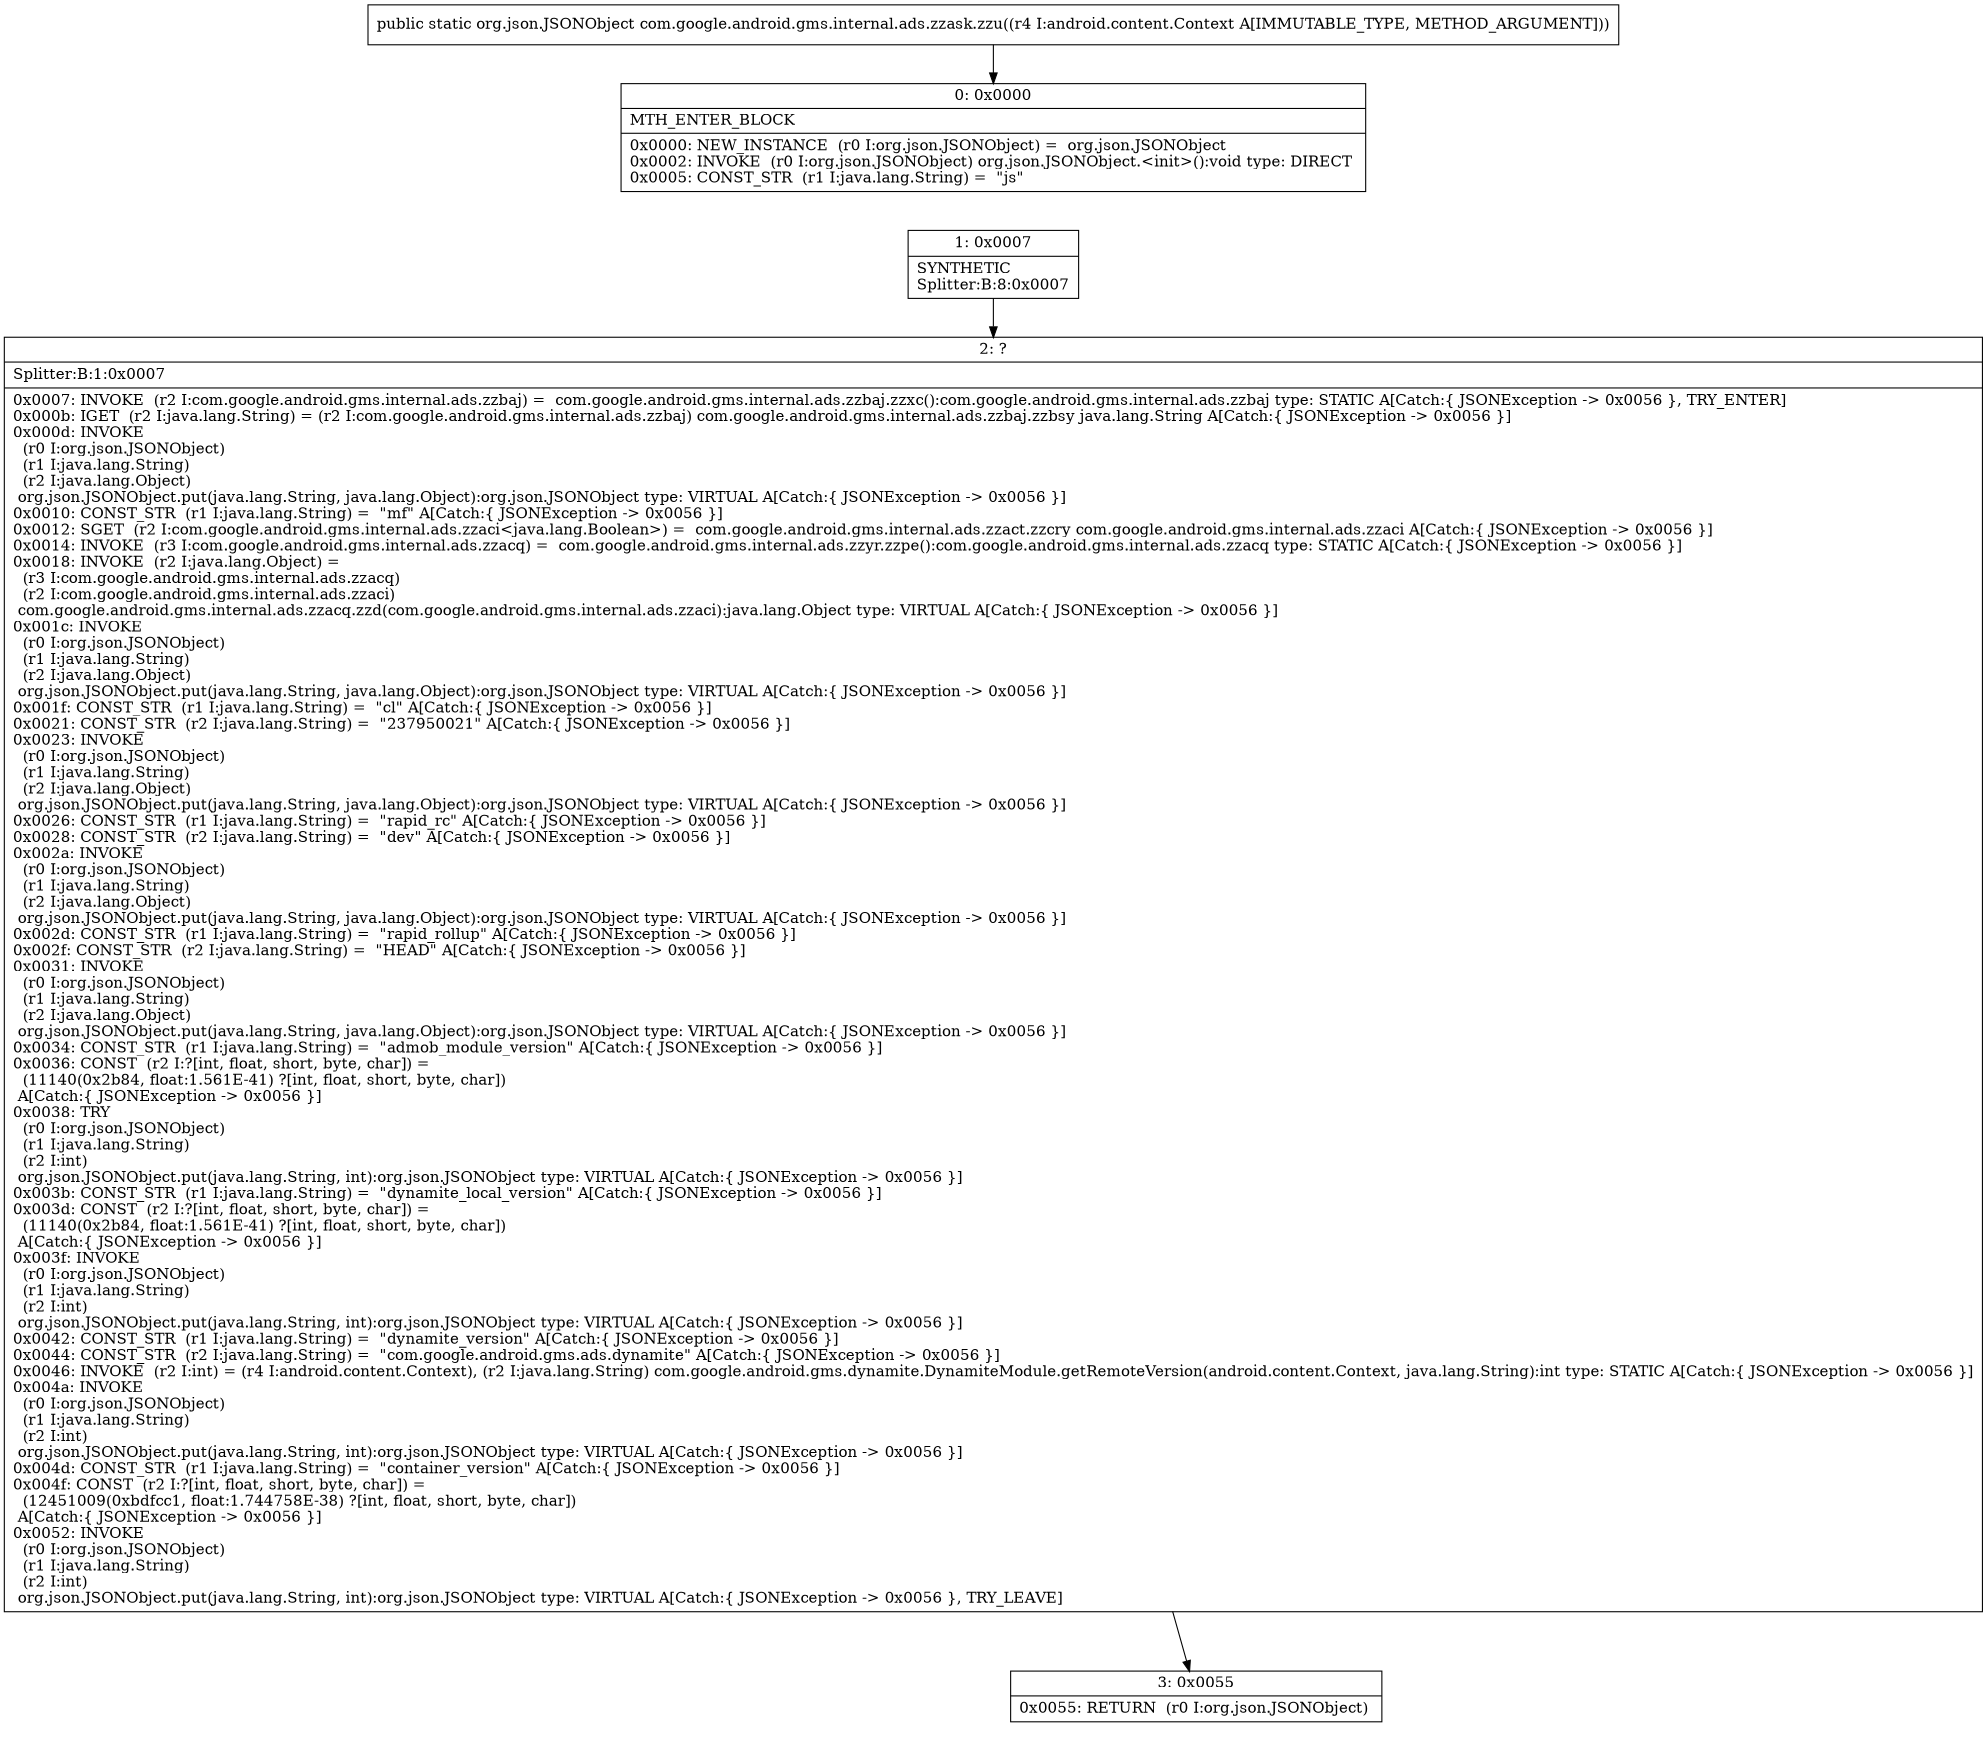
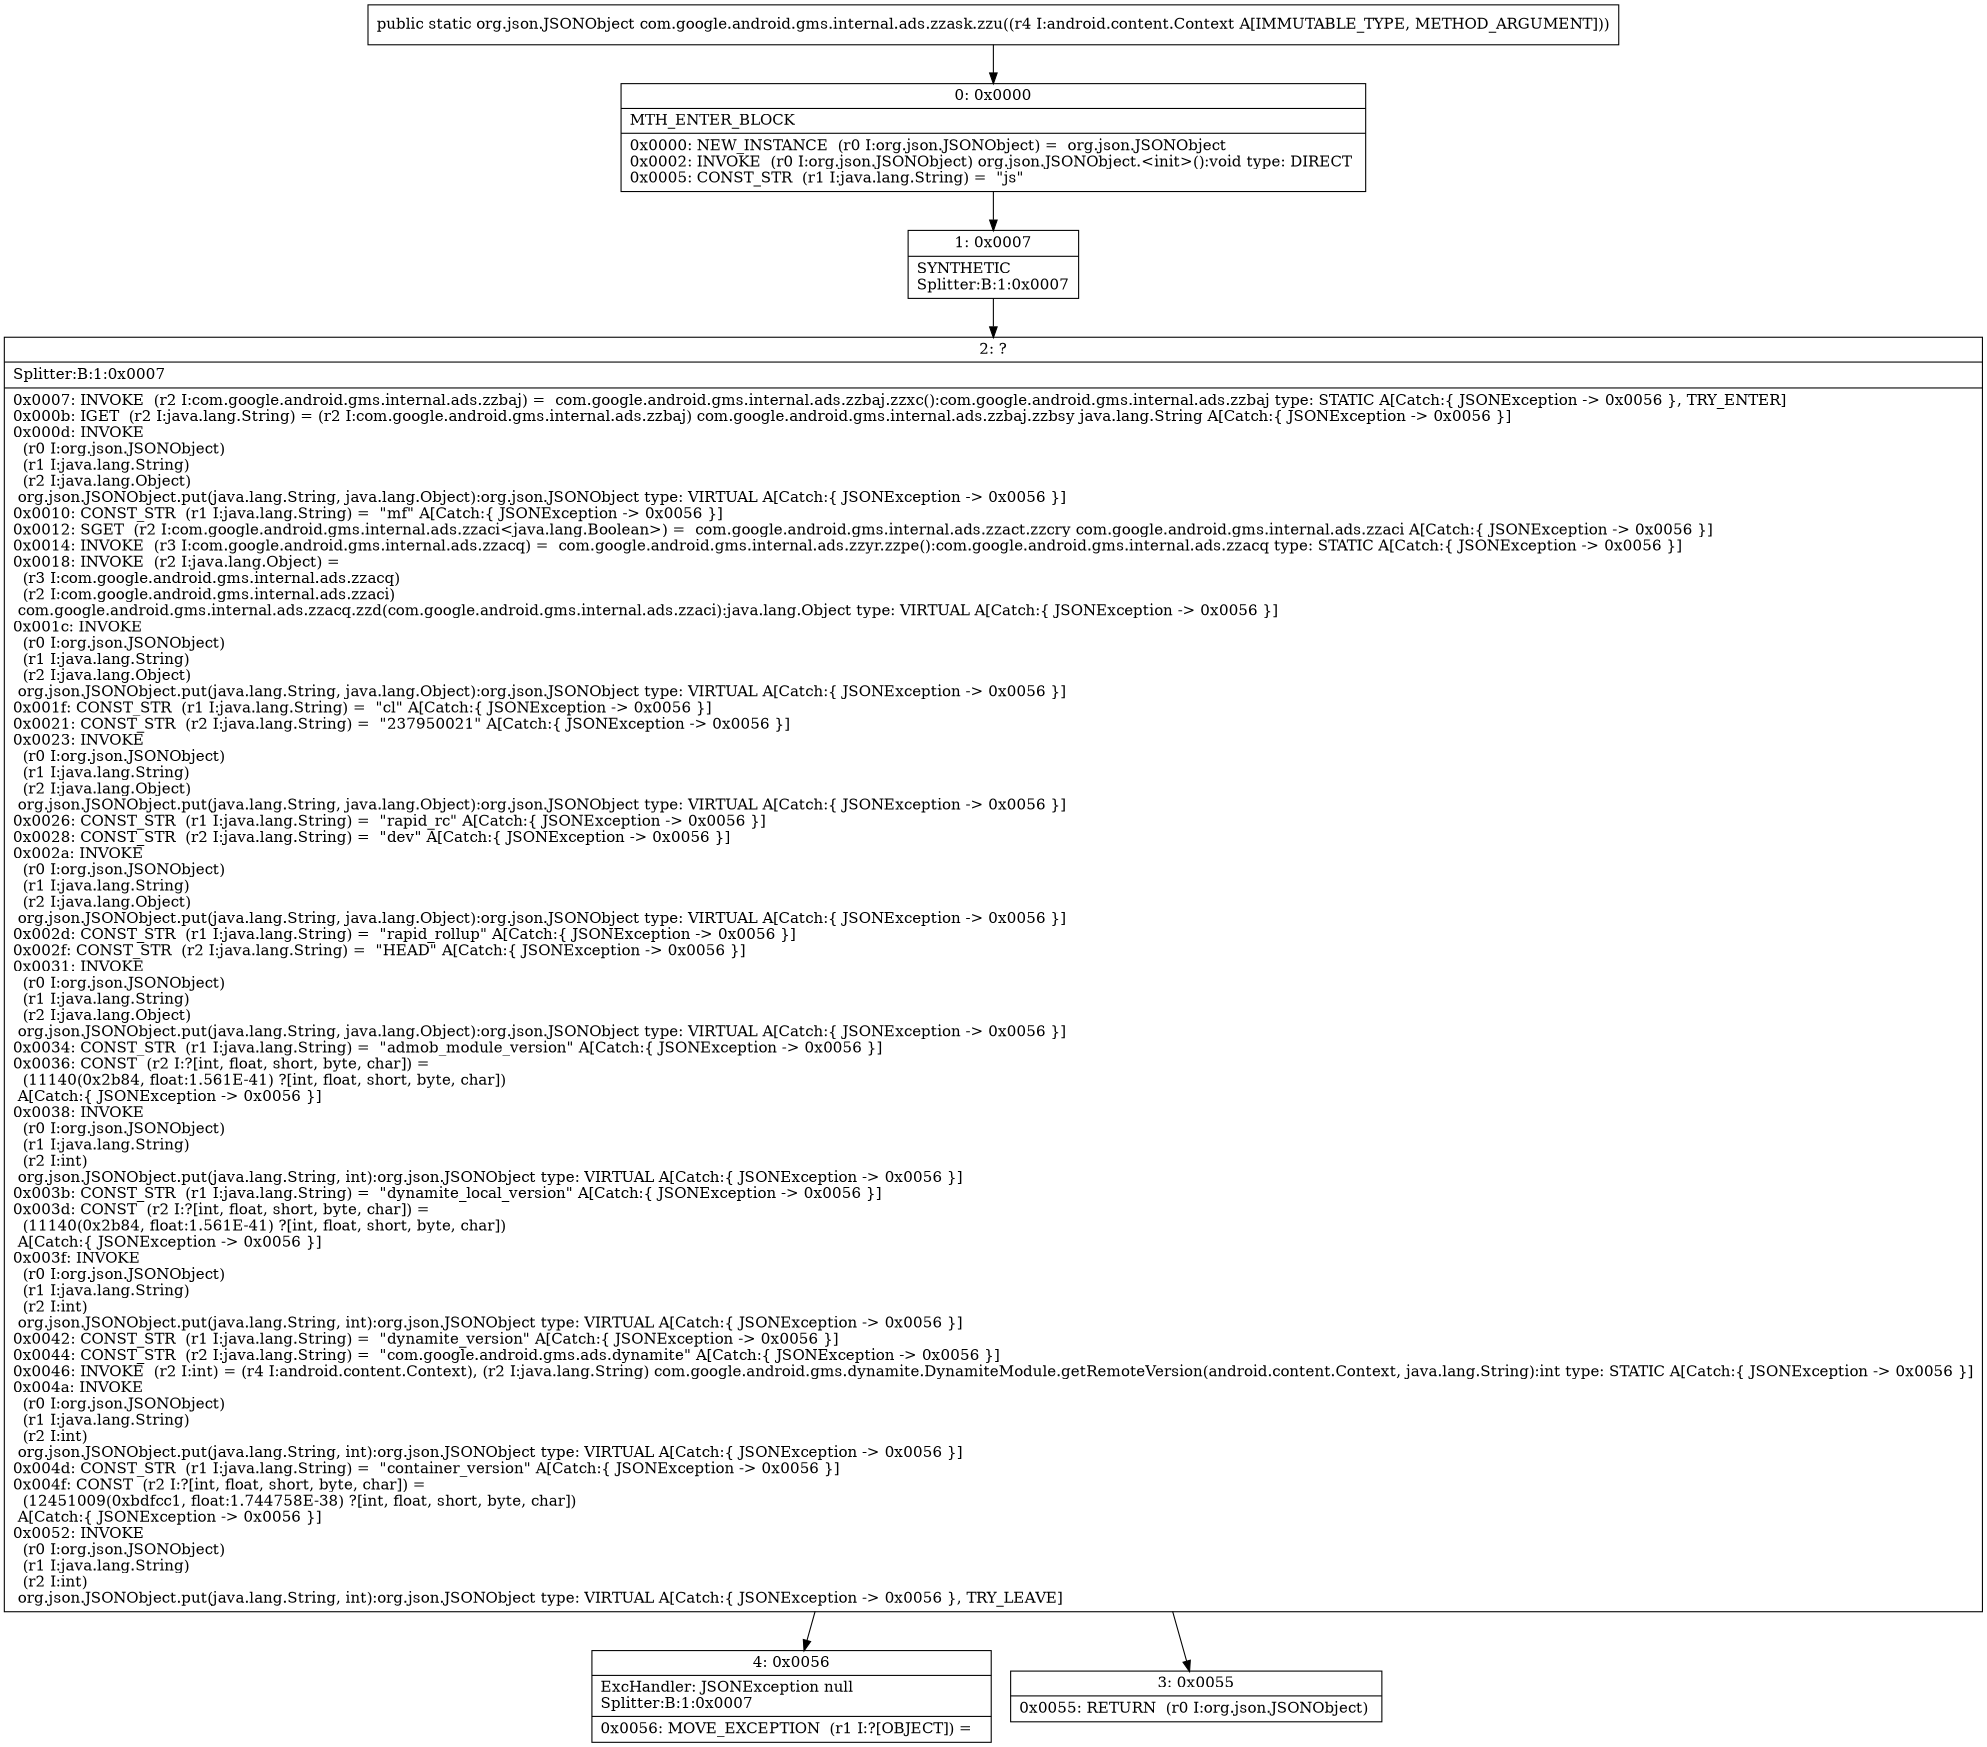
edge "0: 0x0000" -> "1: 0x0007": added
node "1: 0x0007": text "Splitter:B:8:0x0007" -> "Splitter:B:1:0x0007"
node "2: ?": text "0x0038: TRY" -> "0x0038: INVOKE"
node "4: 0x0056": added
